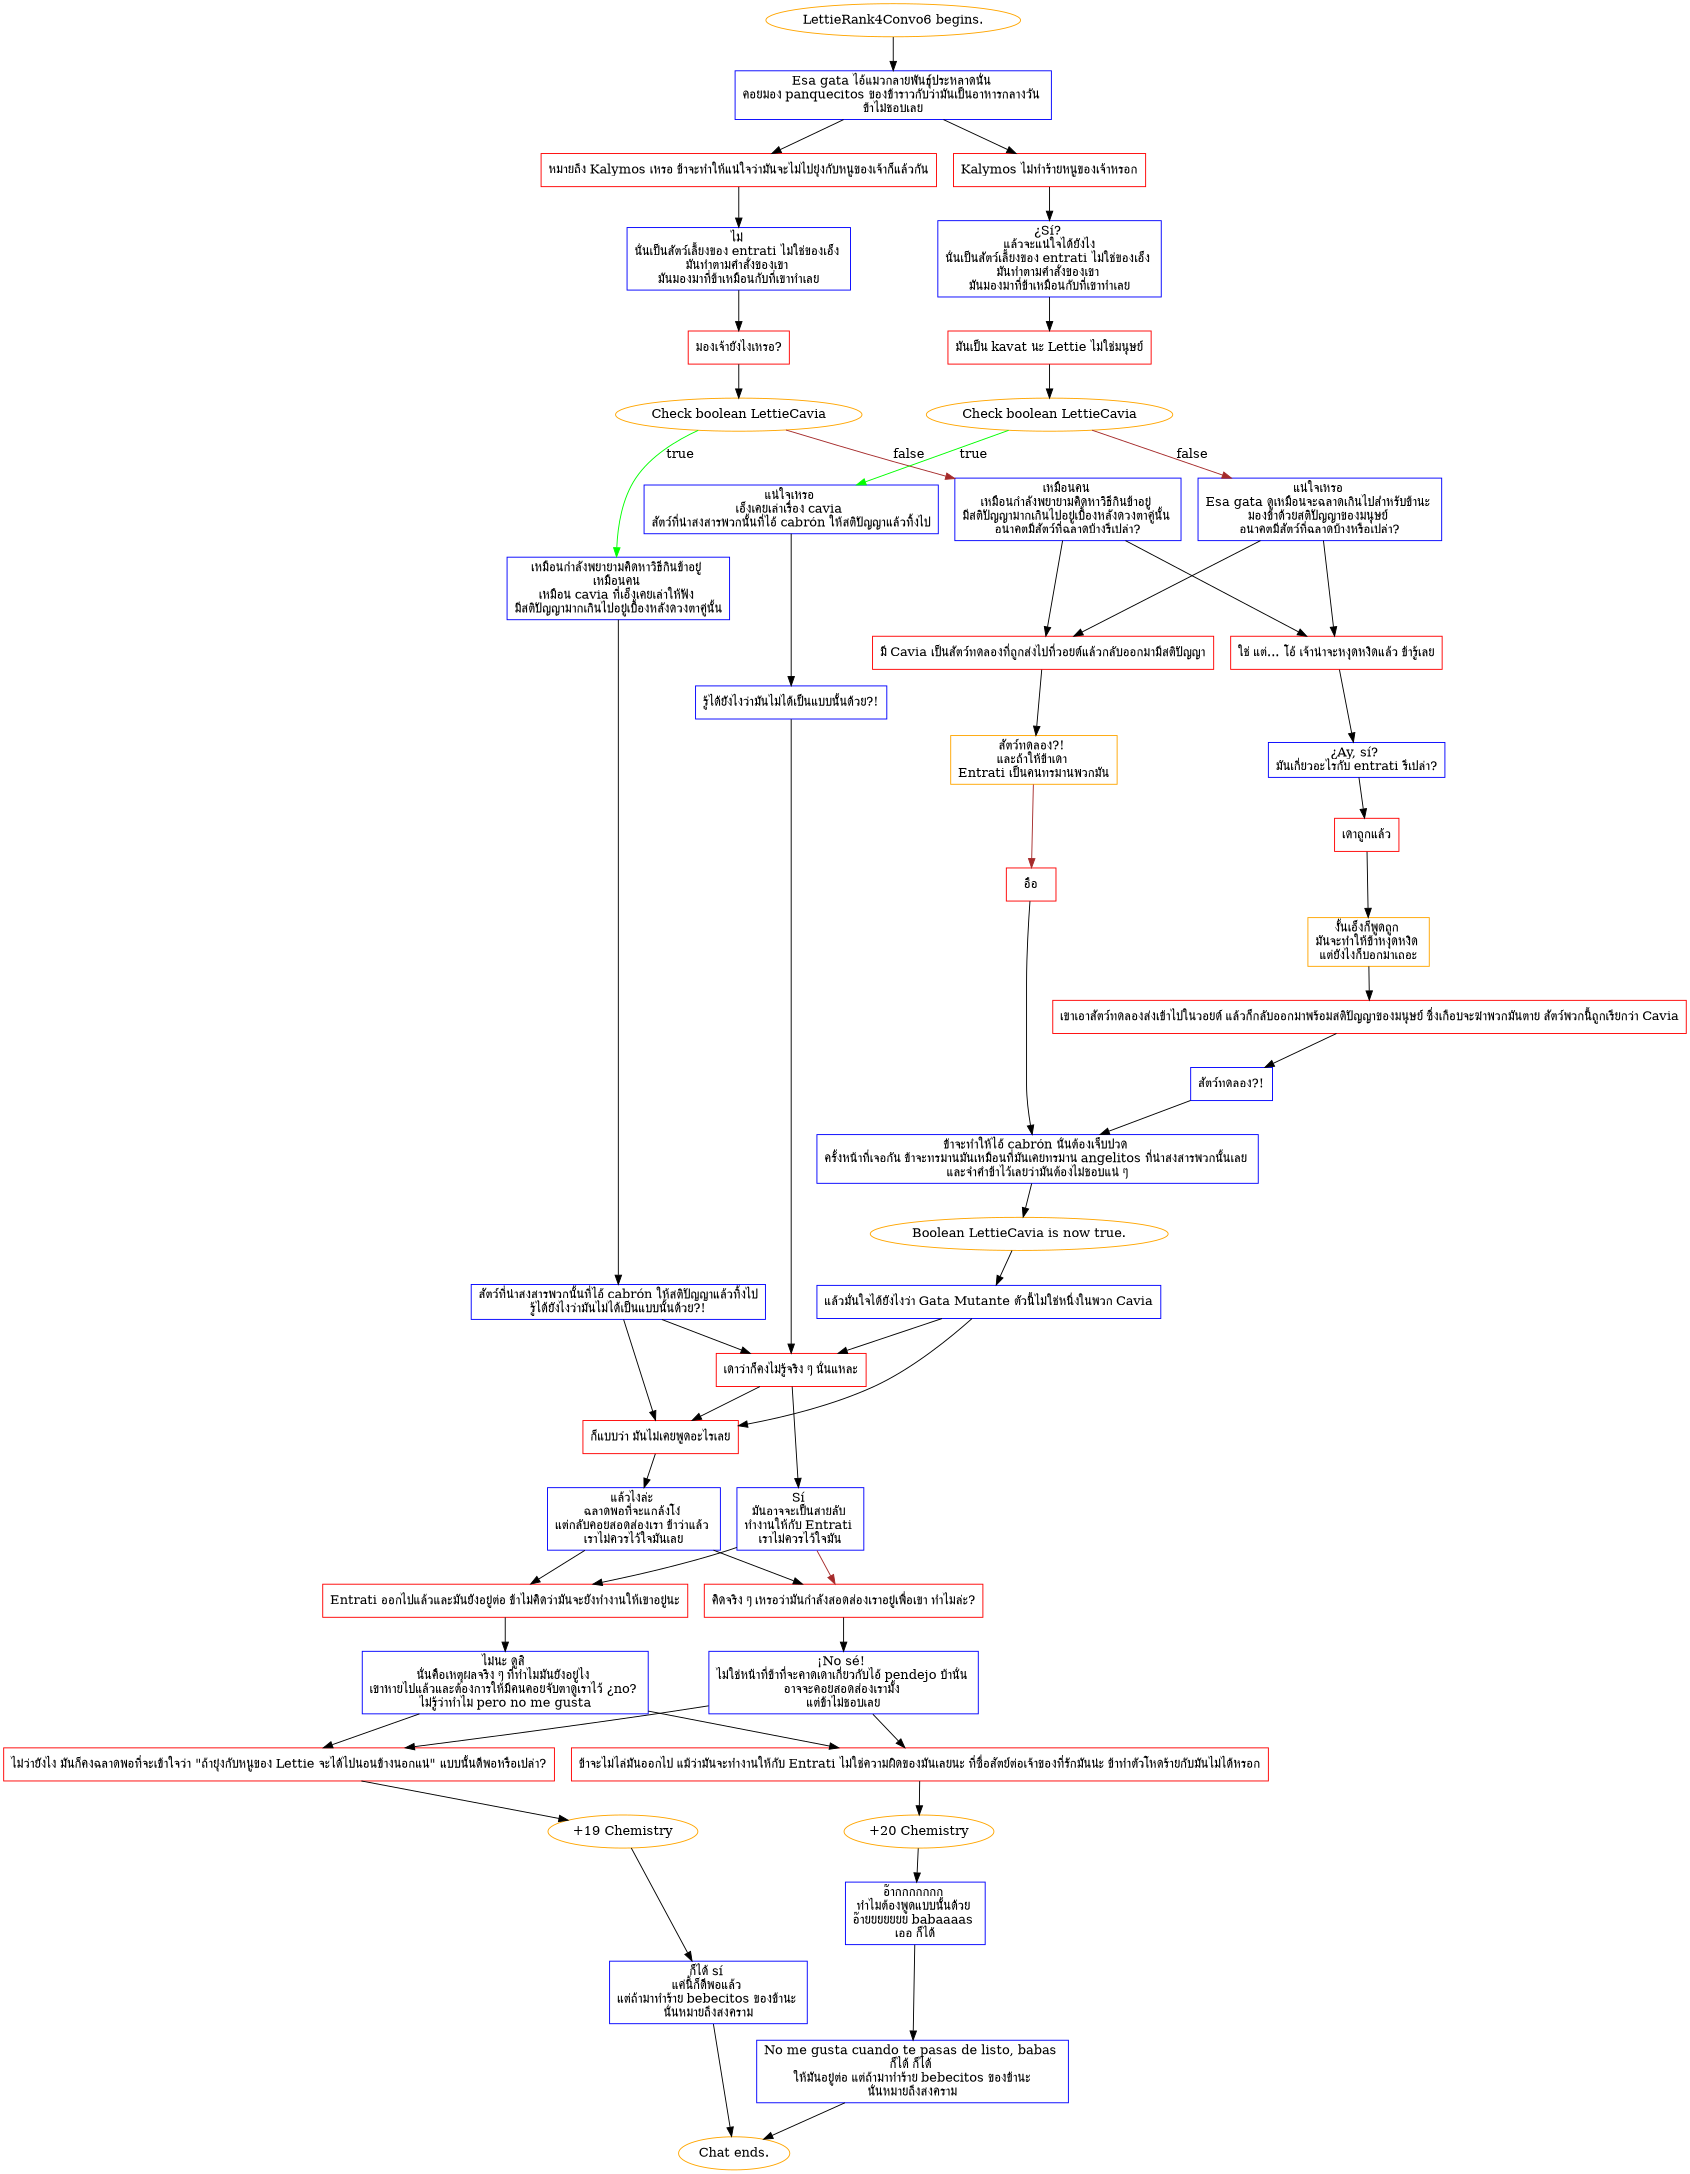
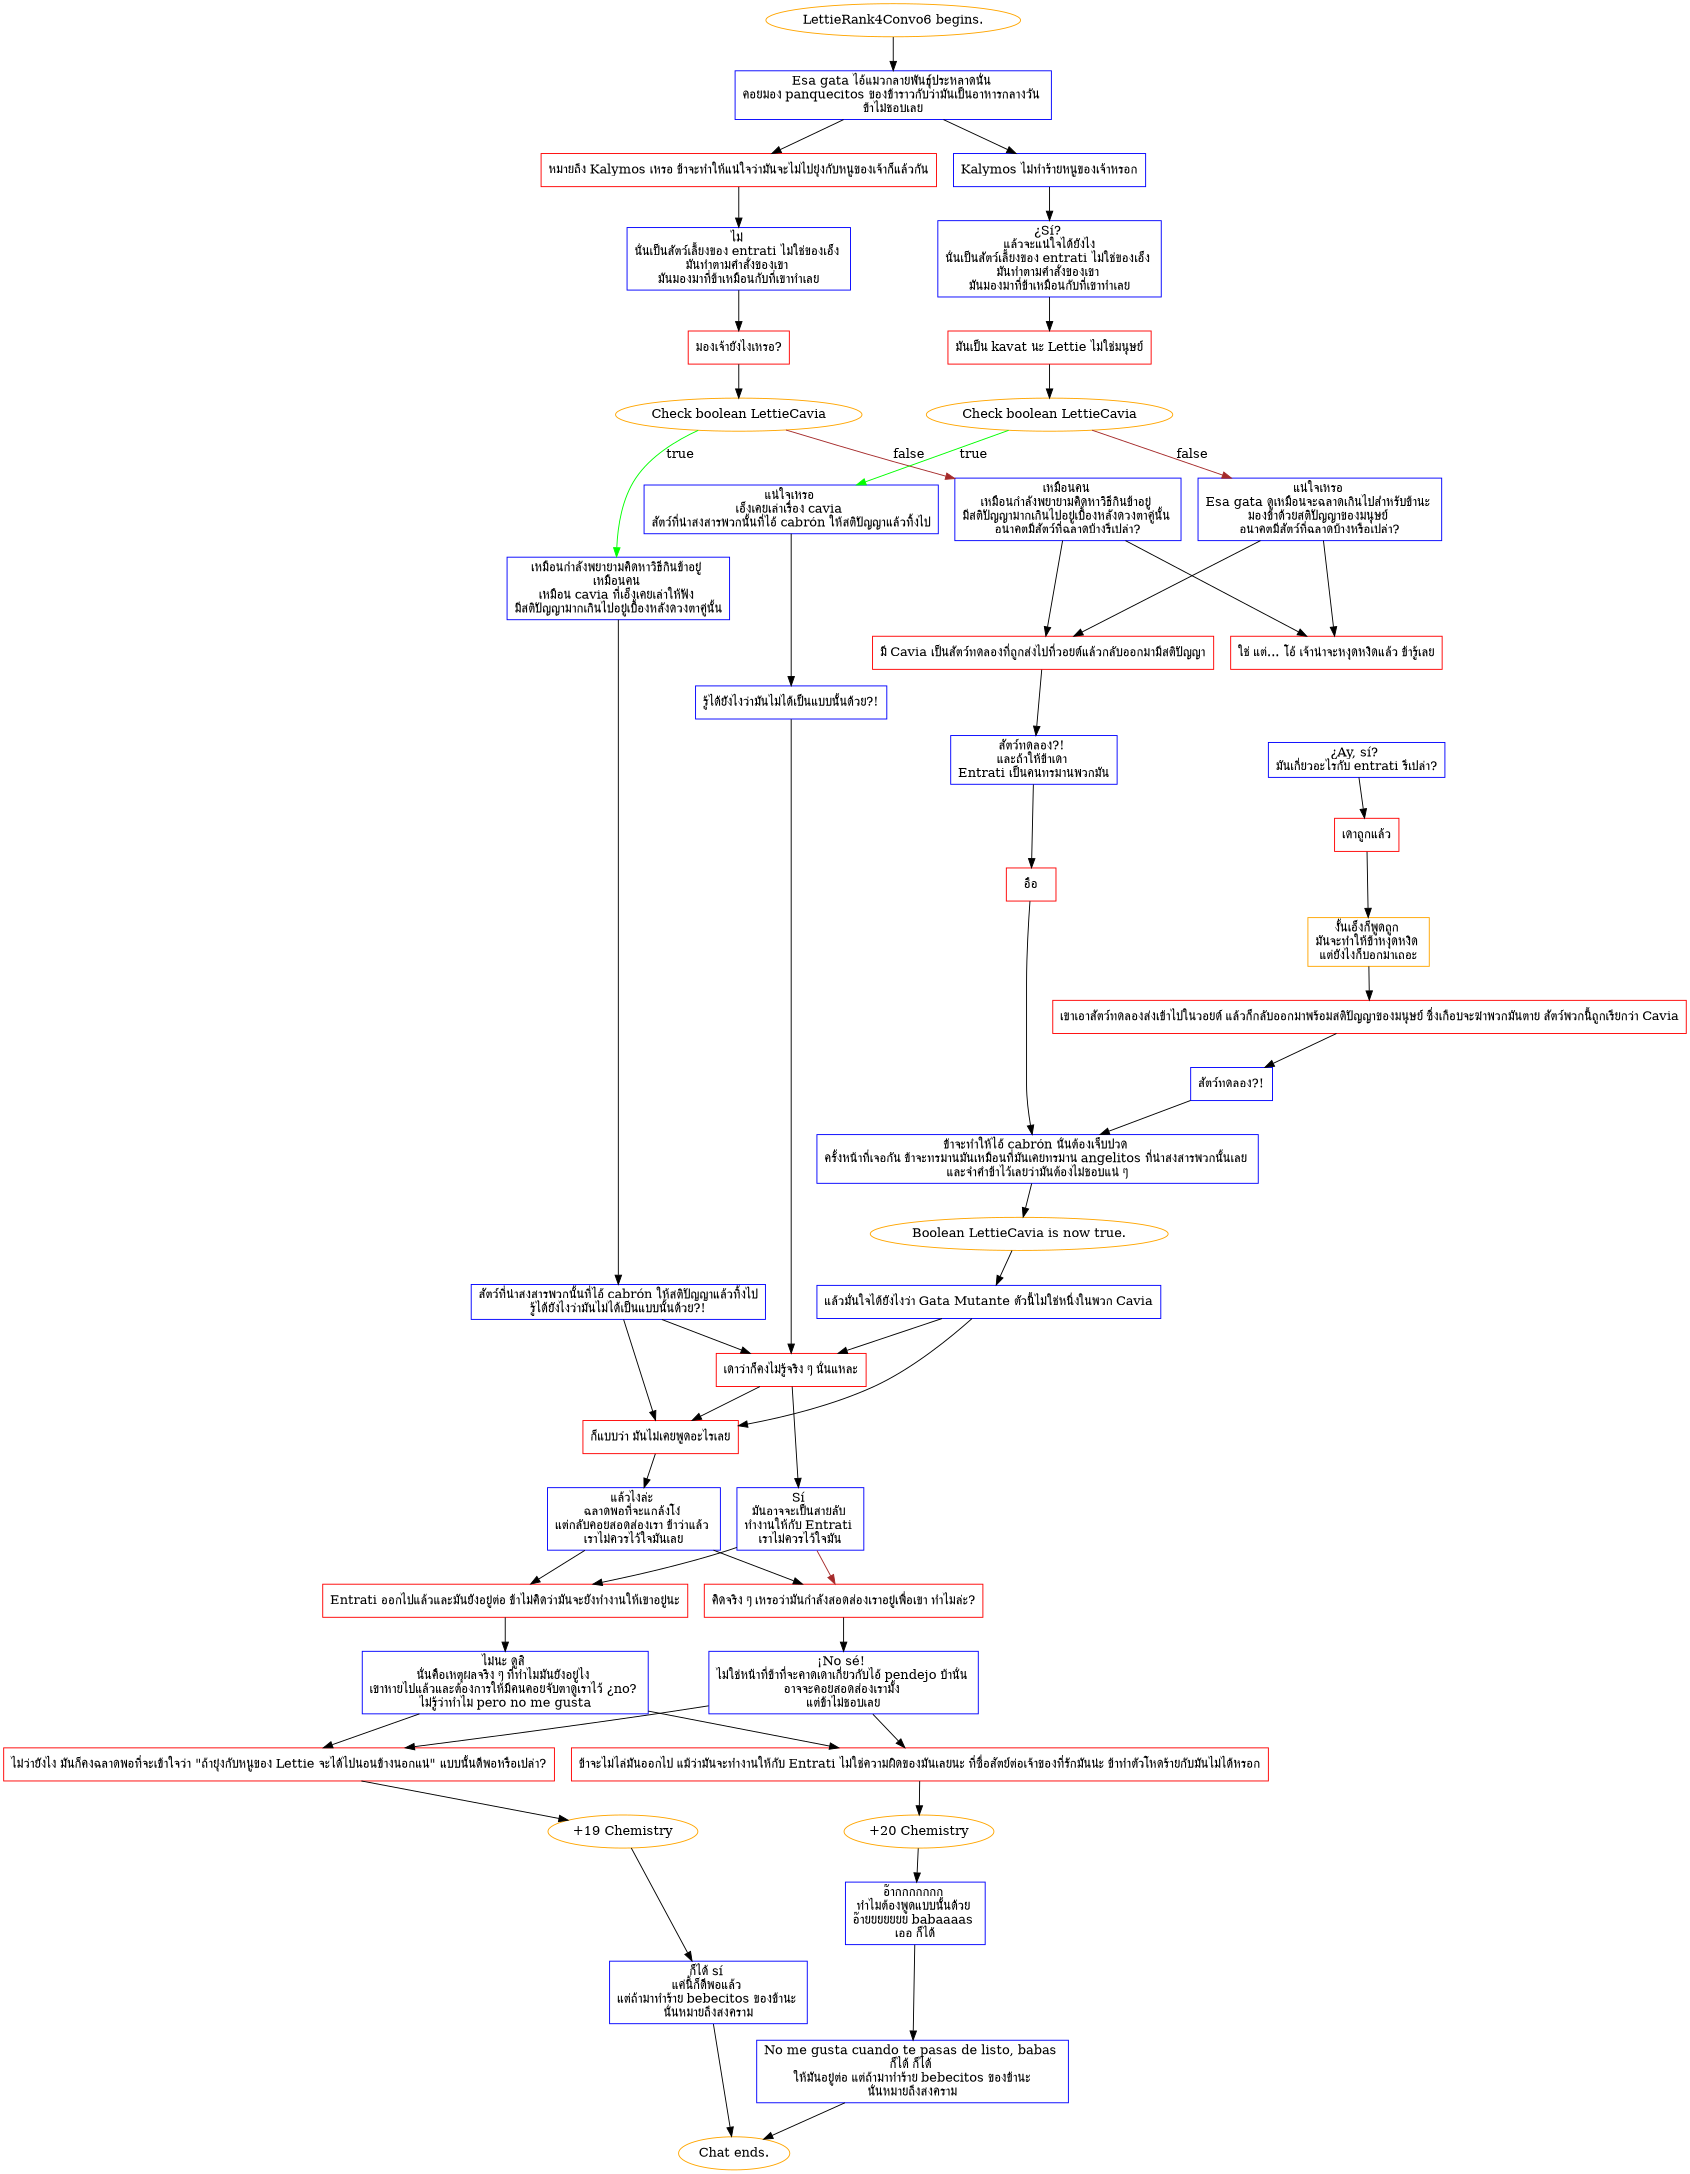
node "Kalymos ไม่ทำร้ายหนูของเจ้าหรอก": color red -> blue
edge "ใช่ แต่... โอ้ เจ้าน่าจะหงุดหงิดแล้ว ข้ารู้เลย" -> "¿Ay, sí? มันเกี่ยวอะไรกับ entrati รึเปล่า?": removed
node "สัตว์ทดลอง?! และถ้าให้ข้าเดา Entrati เป็นคนทรมานพวกมัน": color orange -> blue
edge "สัตว์ทดลอง?! และถ้าให้ข้าเดา Entrati เป็นคนทรมานพวกมัน" -> "อือ": color brown -> black
